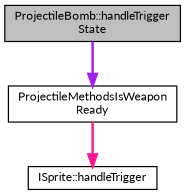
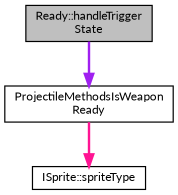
node "ProjectileBomb::handleTrigger State": label "ProjectileBomb::handleTrigger State" -> "Ready::handleTrigger State"
node "ISprite::handleTrigger": label "ISprite::handleTrigger" -> "ISprite::spriteType"
